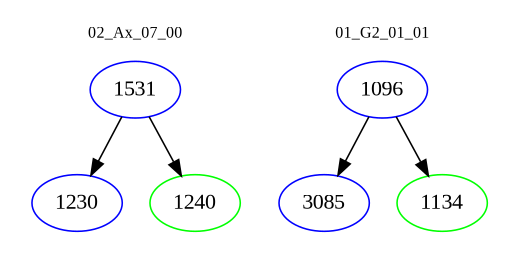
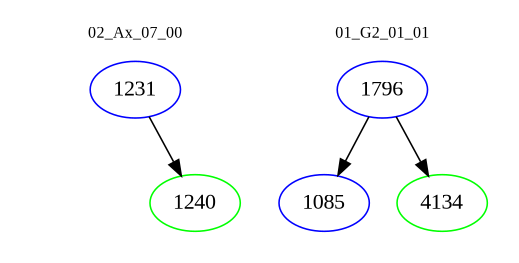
node "1531": label "1531" -> "1231"
node "1096": label "1096" -> "1796"
node "1230": removed
node "3085": label "3085" -> "1085"
node "1134": label "1134" -> "4134"
